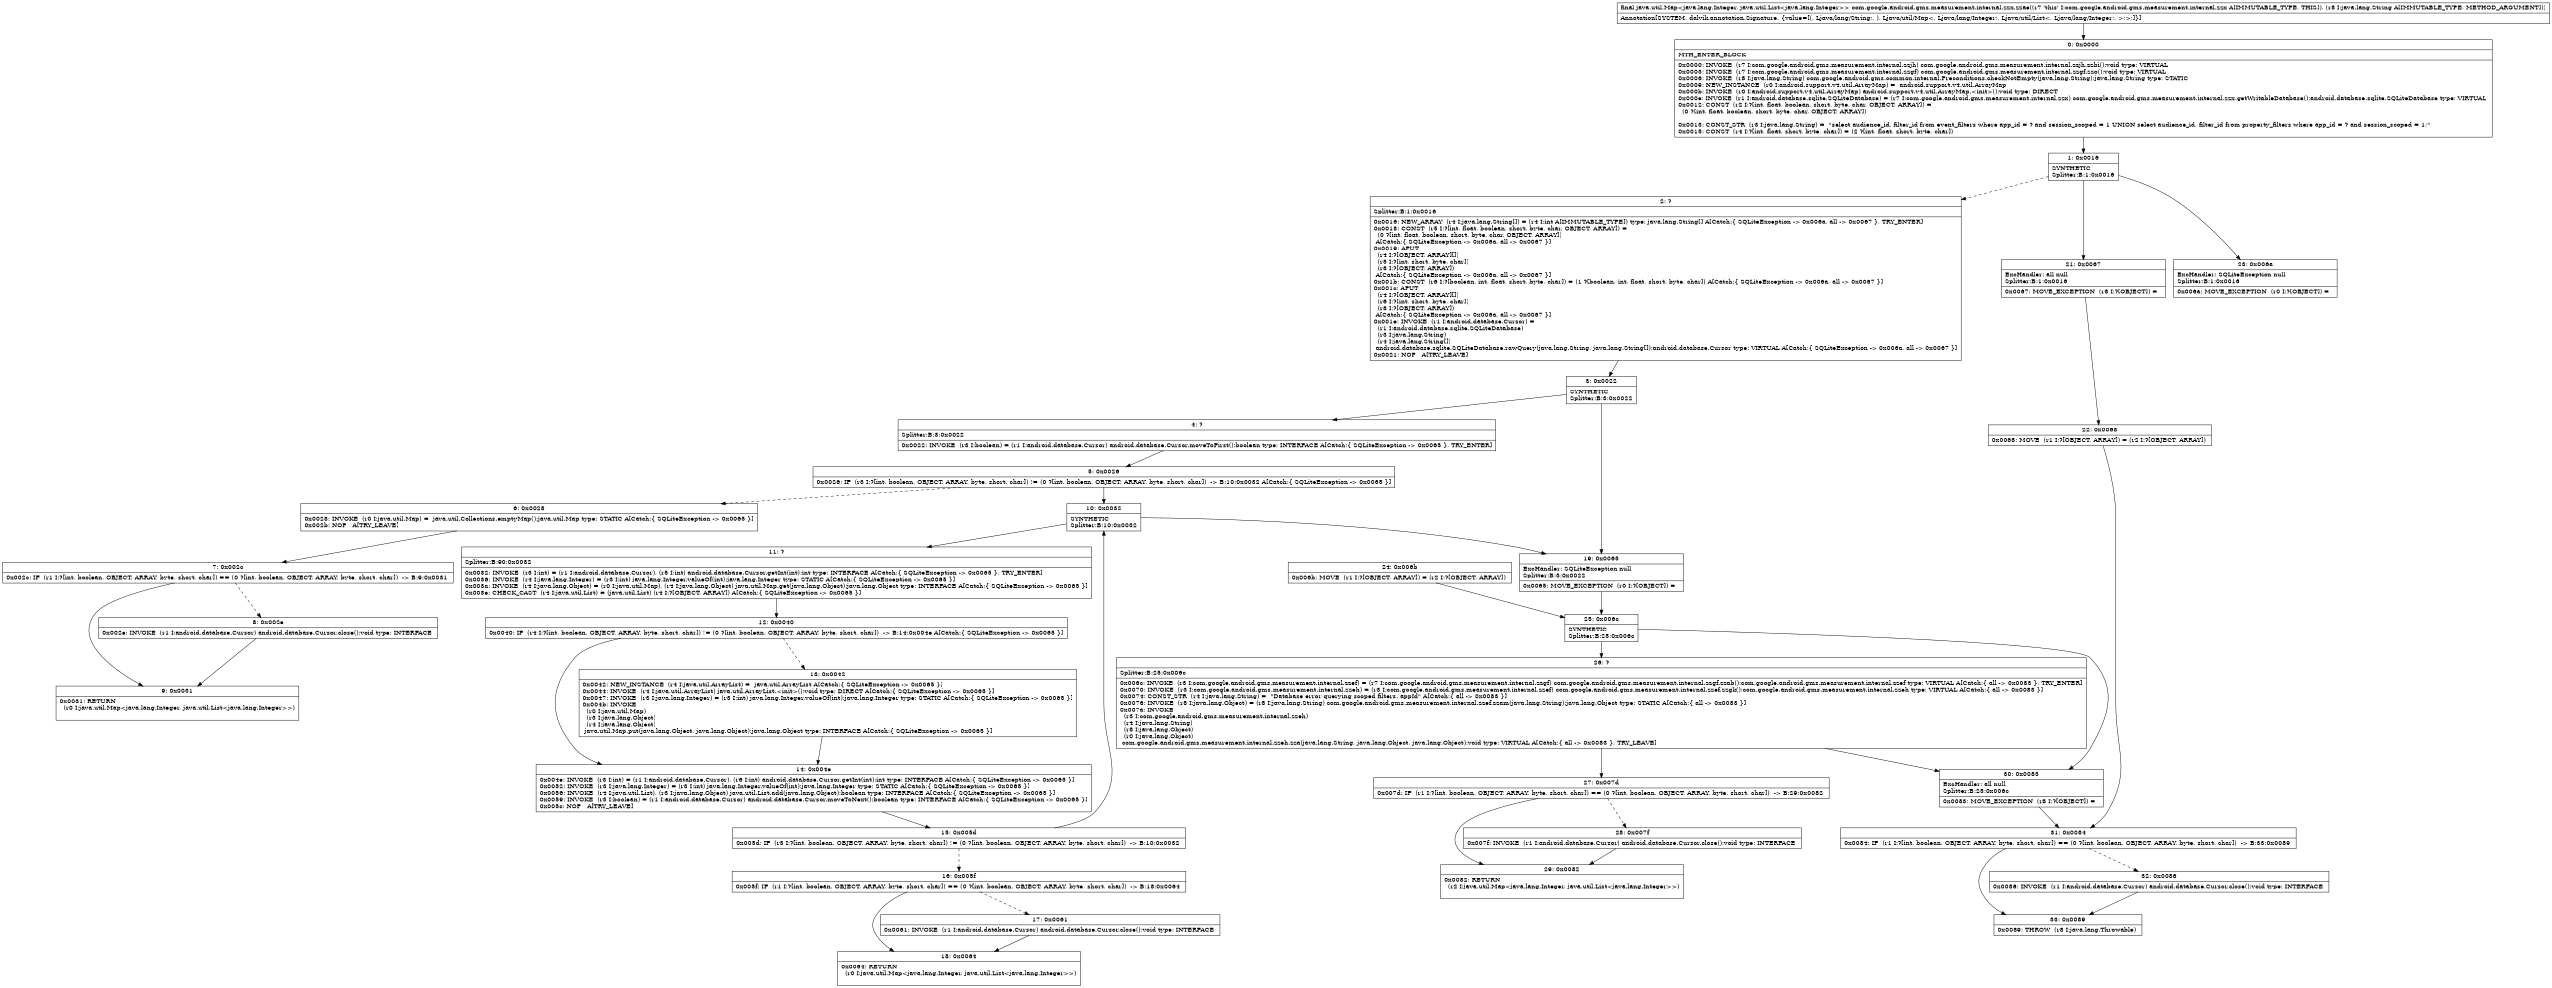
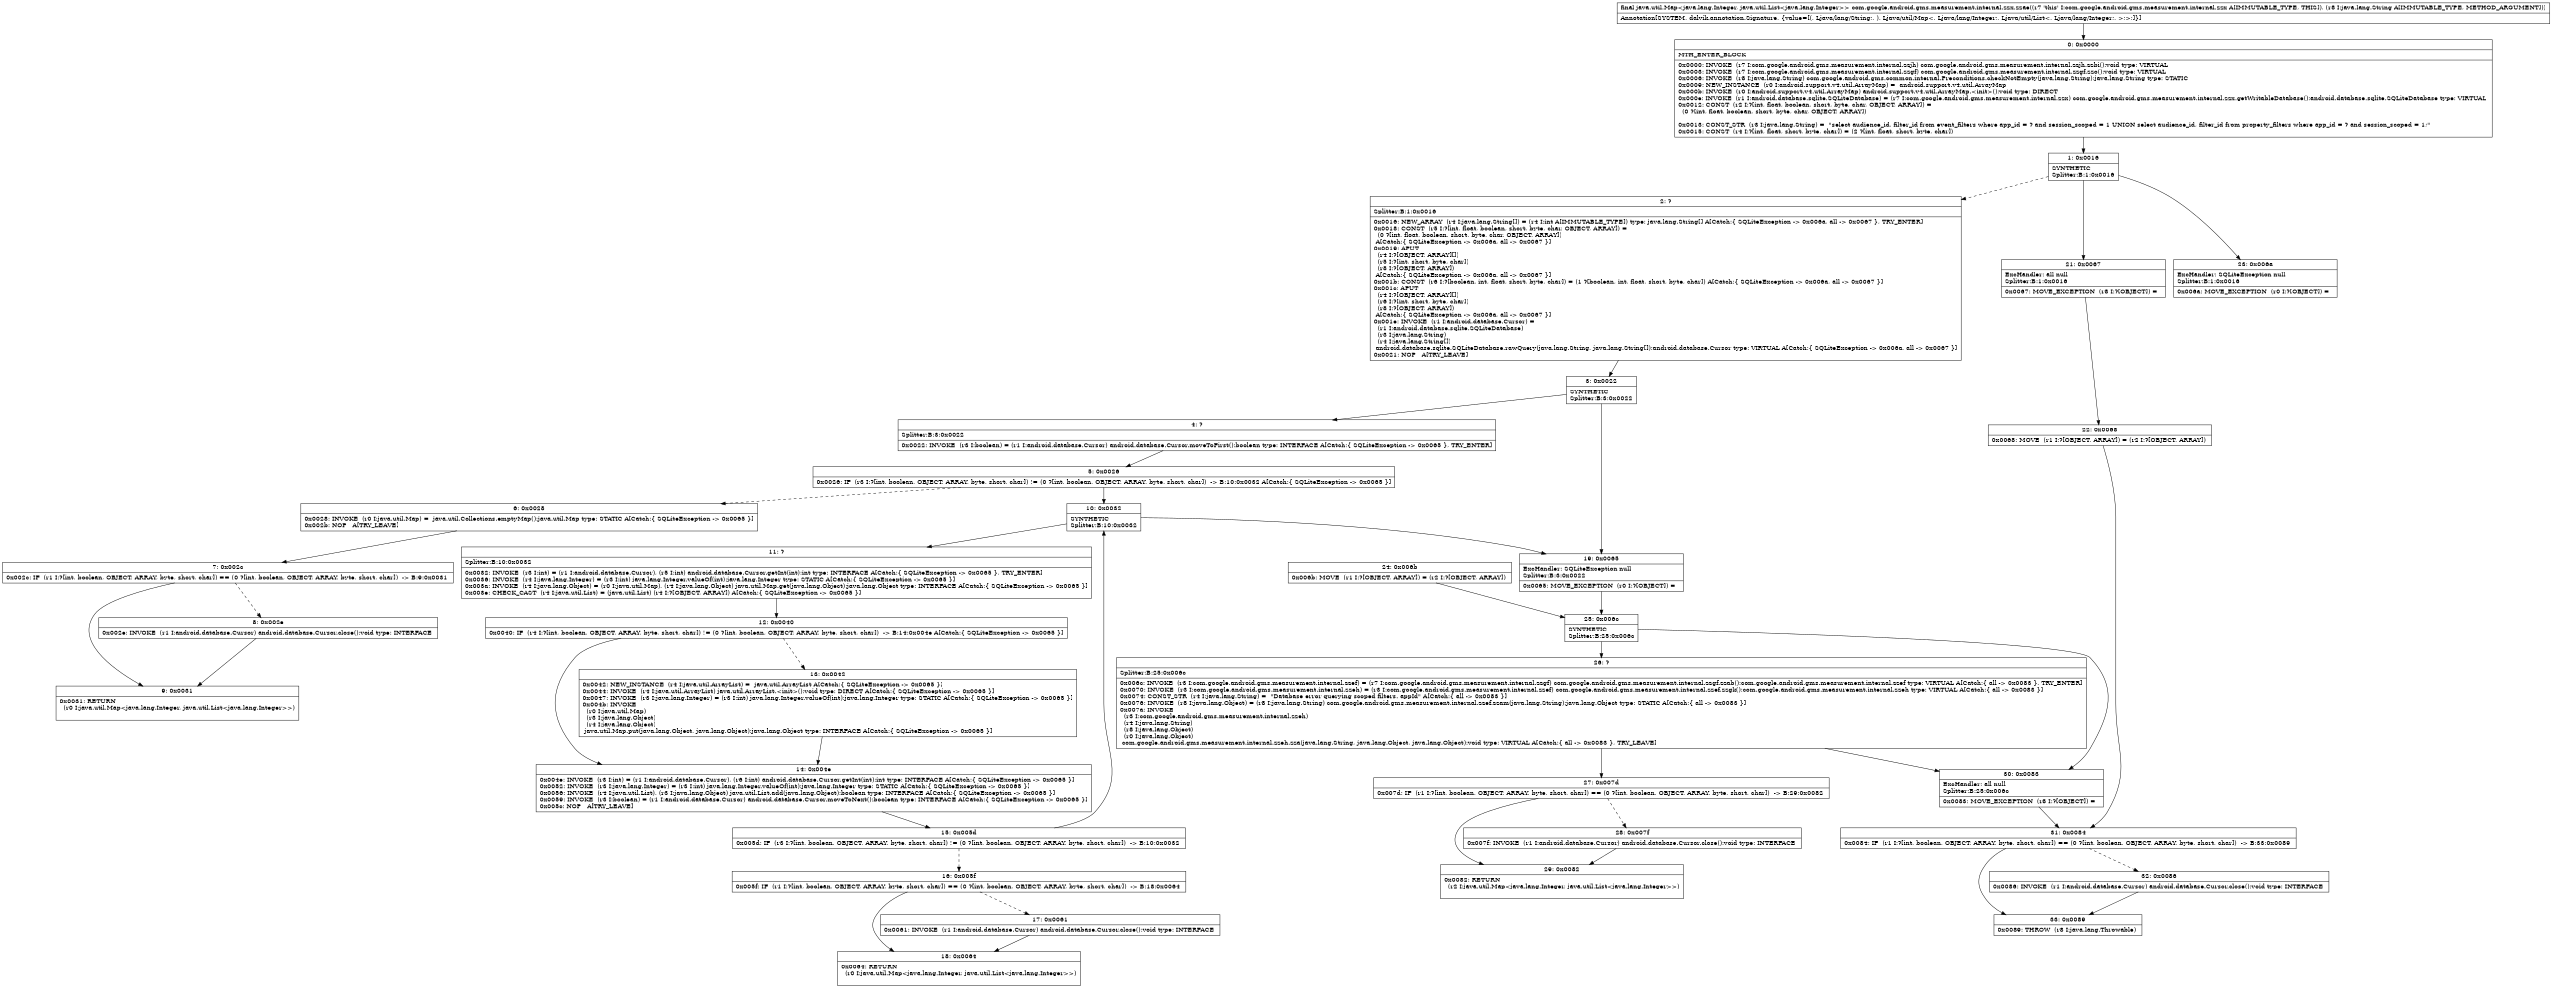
node "11: ?": text "Splitter:B:90:0x0032" -> "Splitter:B:10:0x0032"
